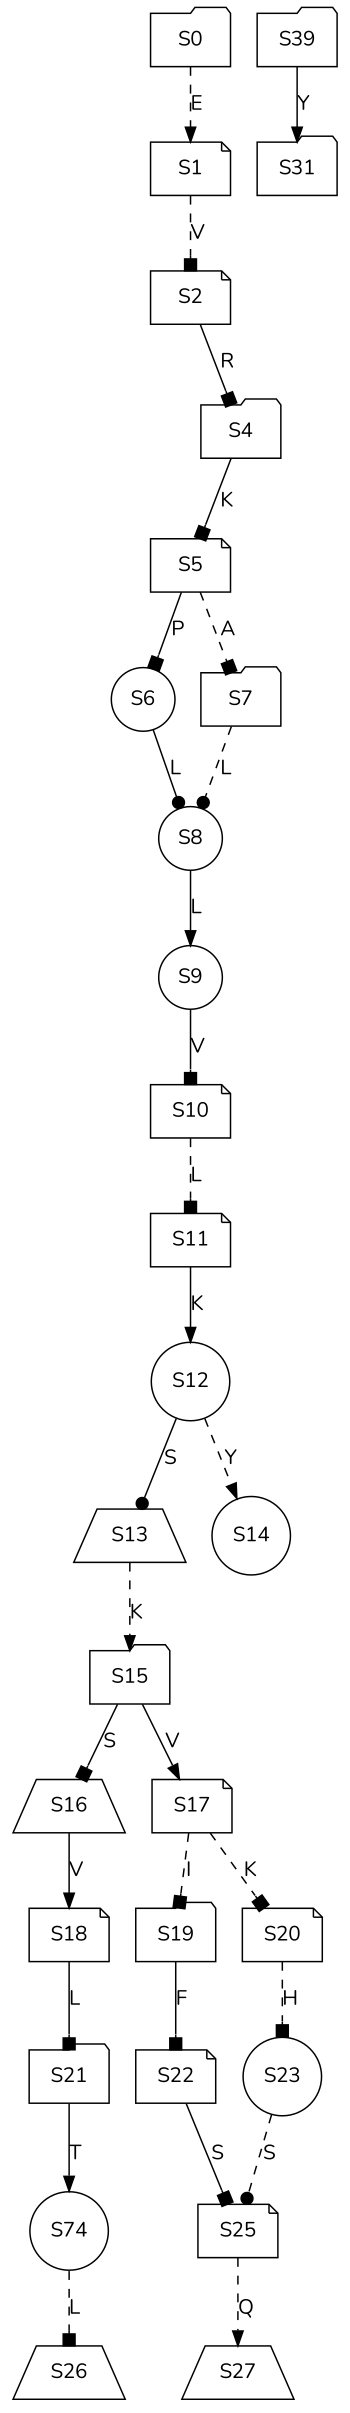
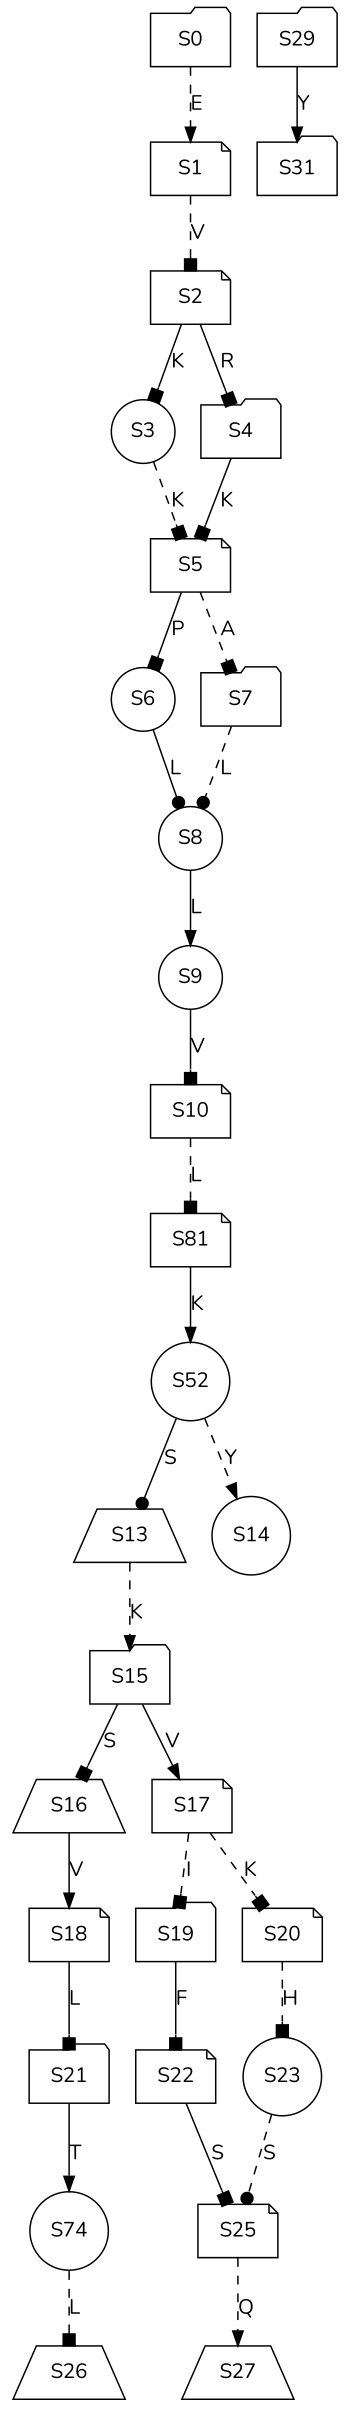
node "S39": label "S39" -> "S29"
node "S3": added
node "S11": label "S11" -> "S81"
node "S12": label "S12" -> "S52"
